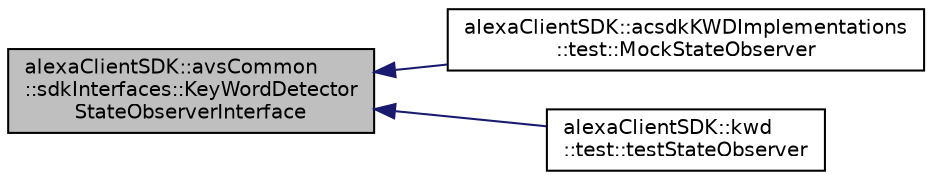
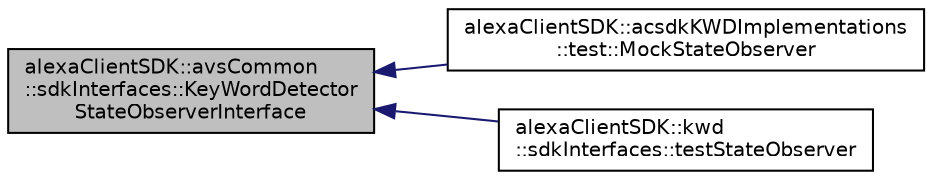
node "alexaClientSDK::kwd ::test::testStateObserver": label "alexaClientSDK::kwd ::test::testStateObserver" -> "alexaClientSDK::kwd ::sdkInterfaces::testStateObserver"
